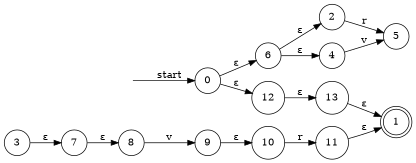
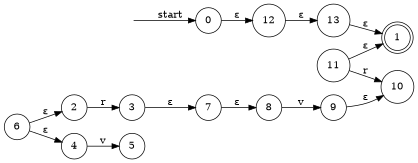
edge "2" -> "5": now "2" -> "3"
edge "0" -> "6": removed, label "ε"
edge "10" -> "11": reversed
